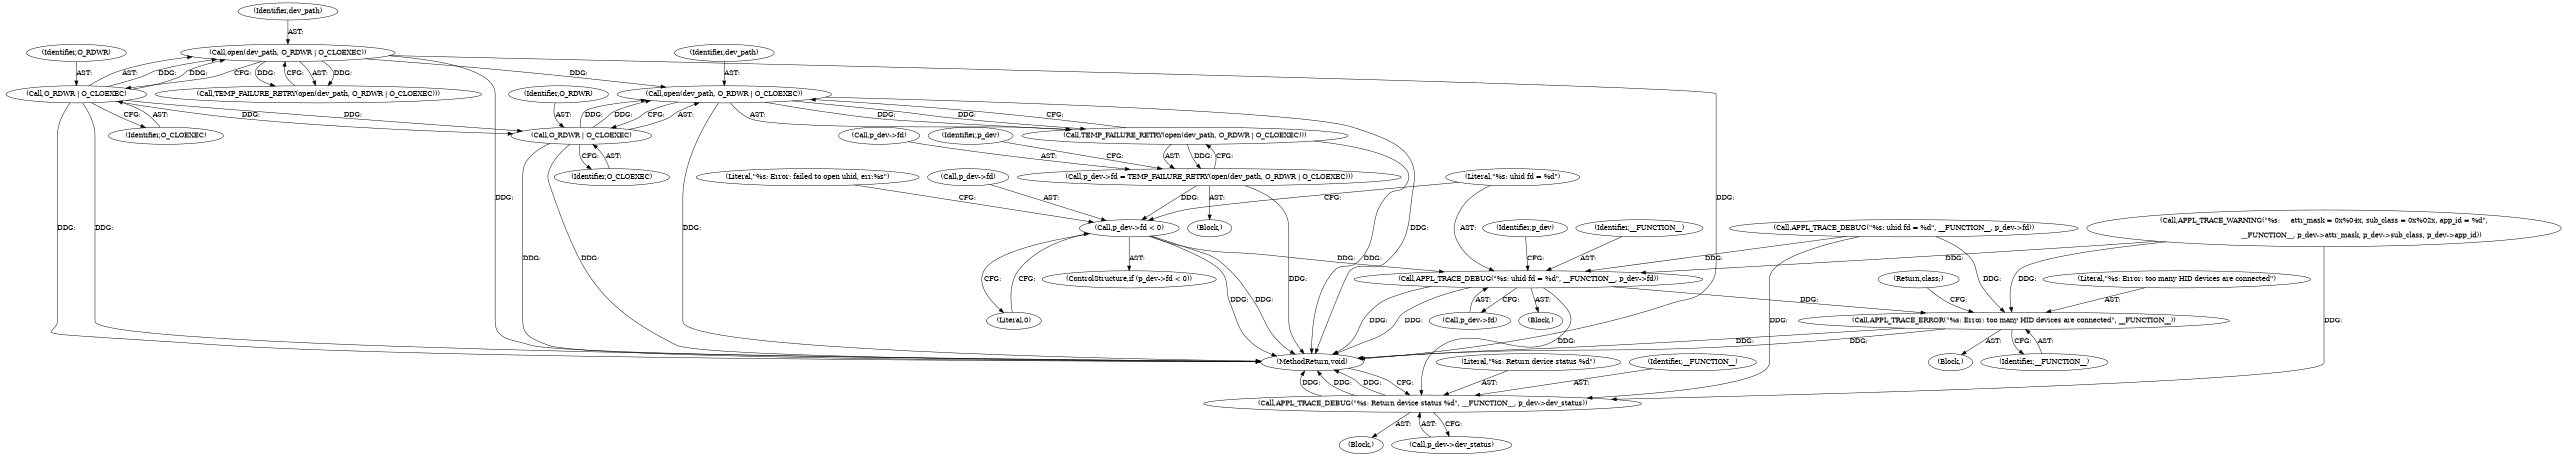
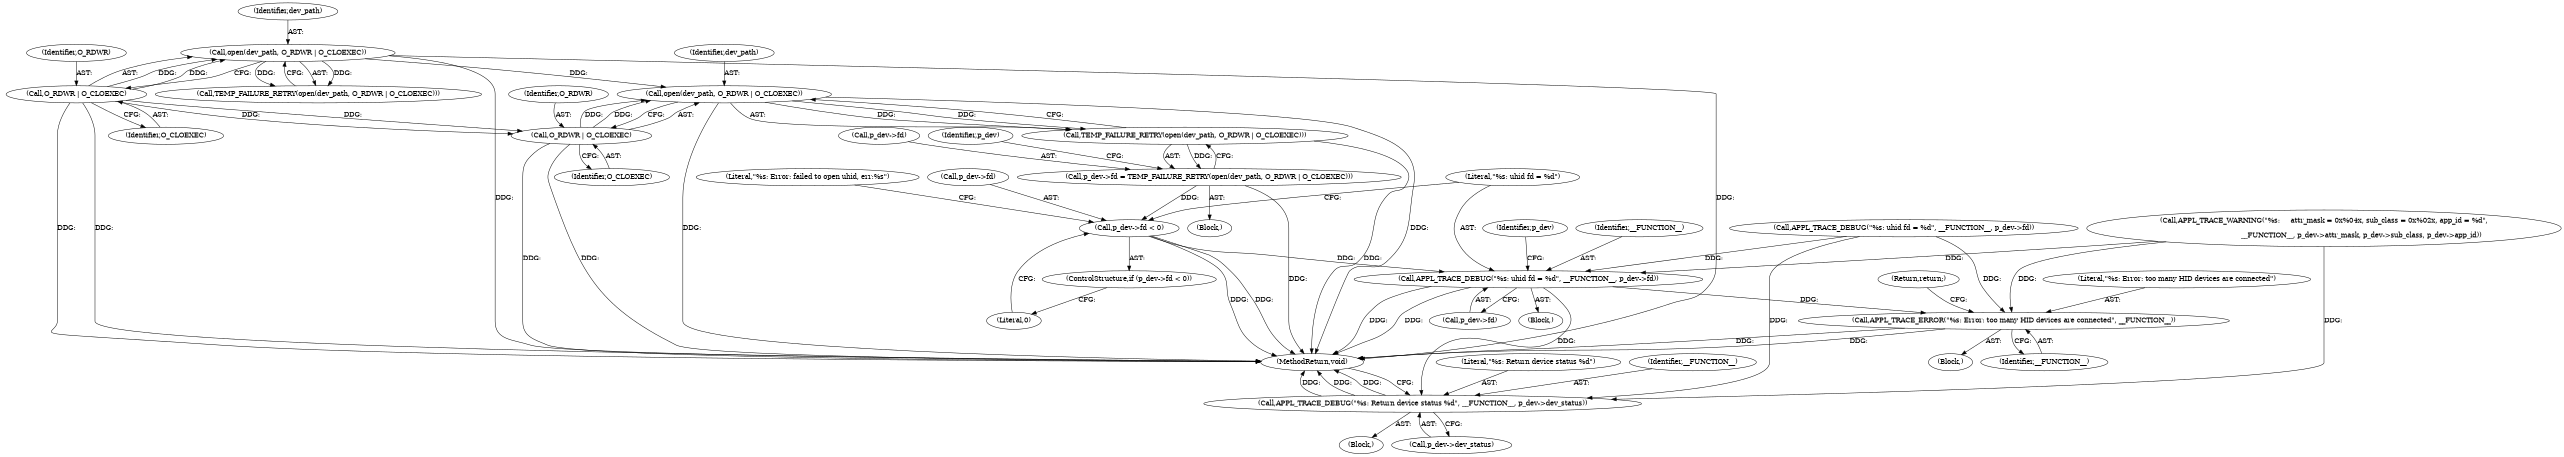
edge "(Call,p_dev->fd < 0)" -> "(Literal,0)": now "(ControlStructure,if (p_dev->fd < 0))" -> "(Literal,0)"
node "(Return,class;)": label "(Return,class;)" -> "(Return,return;)"
